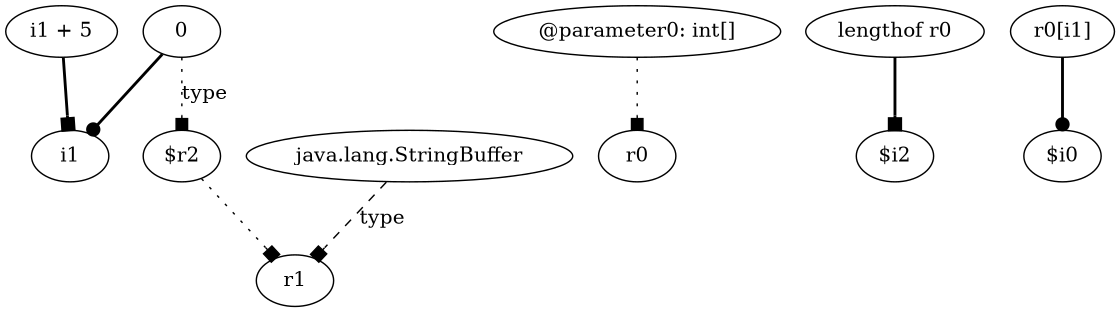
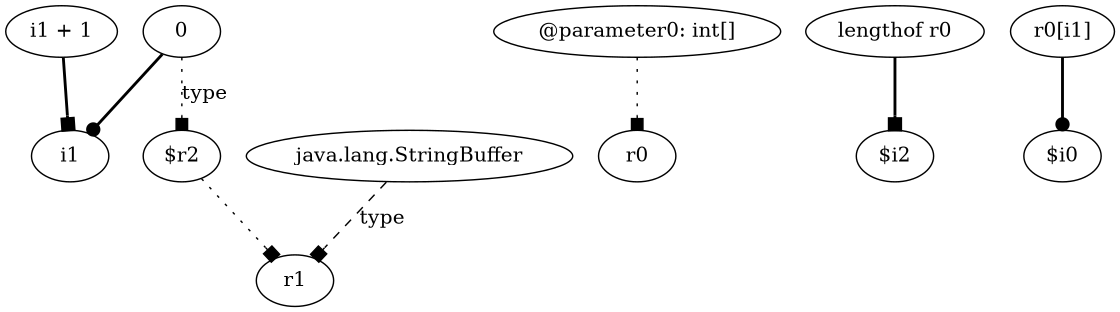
node "i1 + 5": label "i1 + 5" -> "i1 + 1"
